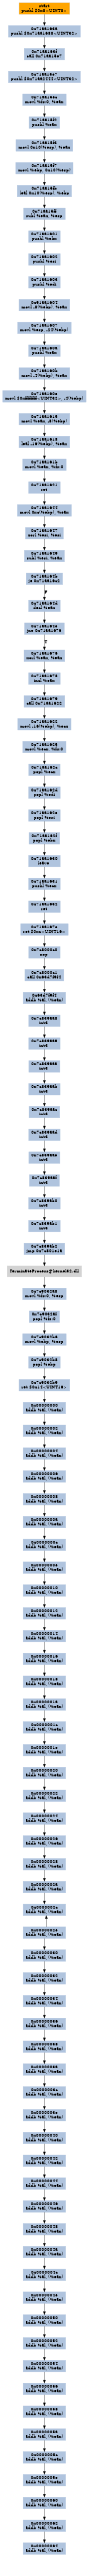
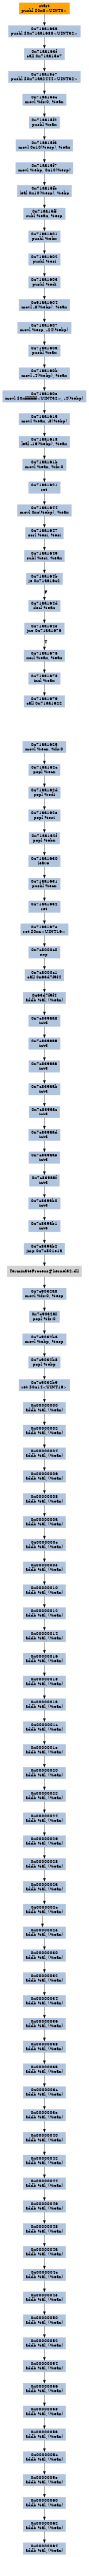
node "0x71aa1622 movl -16(%ebp), %ecx": removed
edge "0x0000002e addb %al, (%eax)" -> "0x0000002c addb %al, (%eax)": reversed
